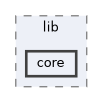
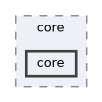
cluster "lib": label "lib" -> "core"
